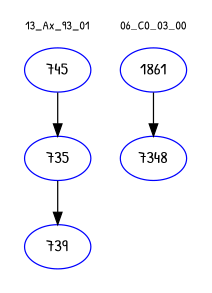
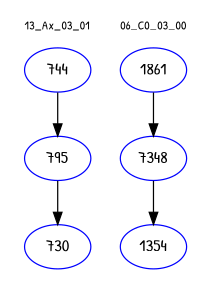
cluster "13_Ax_93_01": label "13_Ax_93_01" -> "13_Ax_03_01"
node "745": label "745" -> "744"
node "735": label "735" -> "795"
node "739": label "739" -> "730"
node "1354": added
